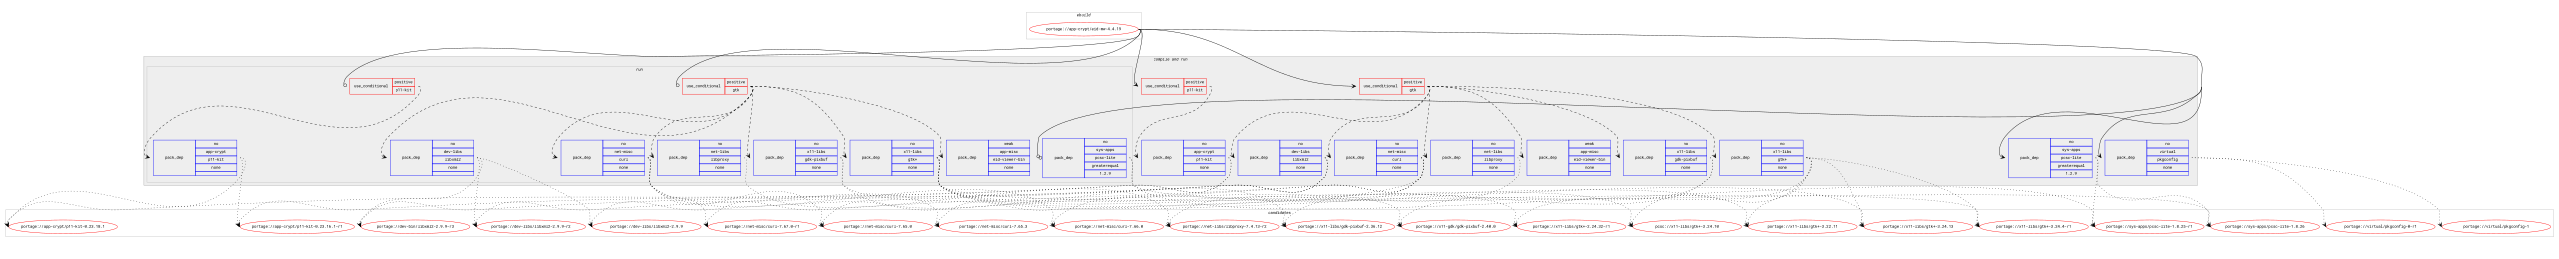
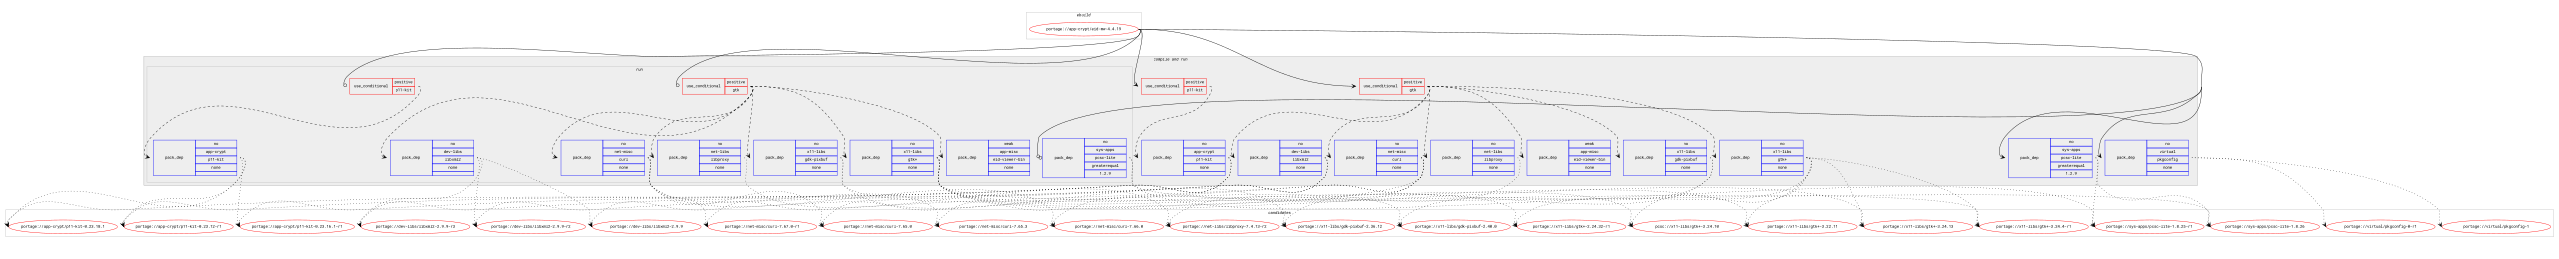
node "portage://app-crypt/p11-kit-0.23.12-r1": added
node "portage://dev-bin/libxml2-2.9.9-r3": label "portage://dev-bin/libxml2-2.9.9-r3" -> "portage://dev-libs/libxml2-2.9.9-r3"
node "portage://x11-gdk/gdk-pixbuf-2.40.0": label "portage://x11-gdk/gdk-pixbuf-2.40.0" -> "portage://x11-libs/gdk-pixbuf-2.40.0"
